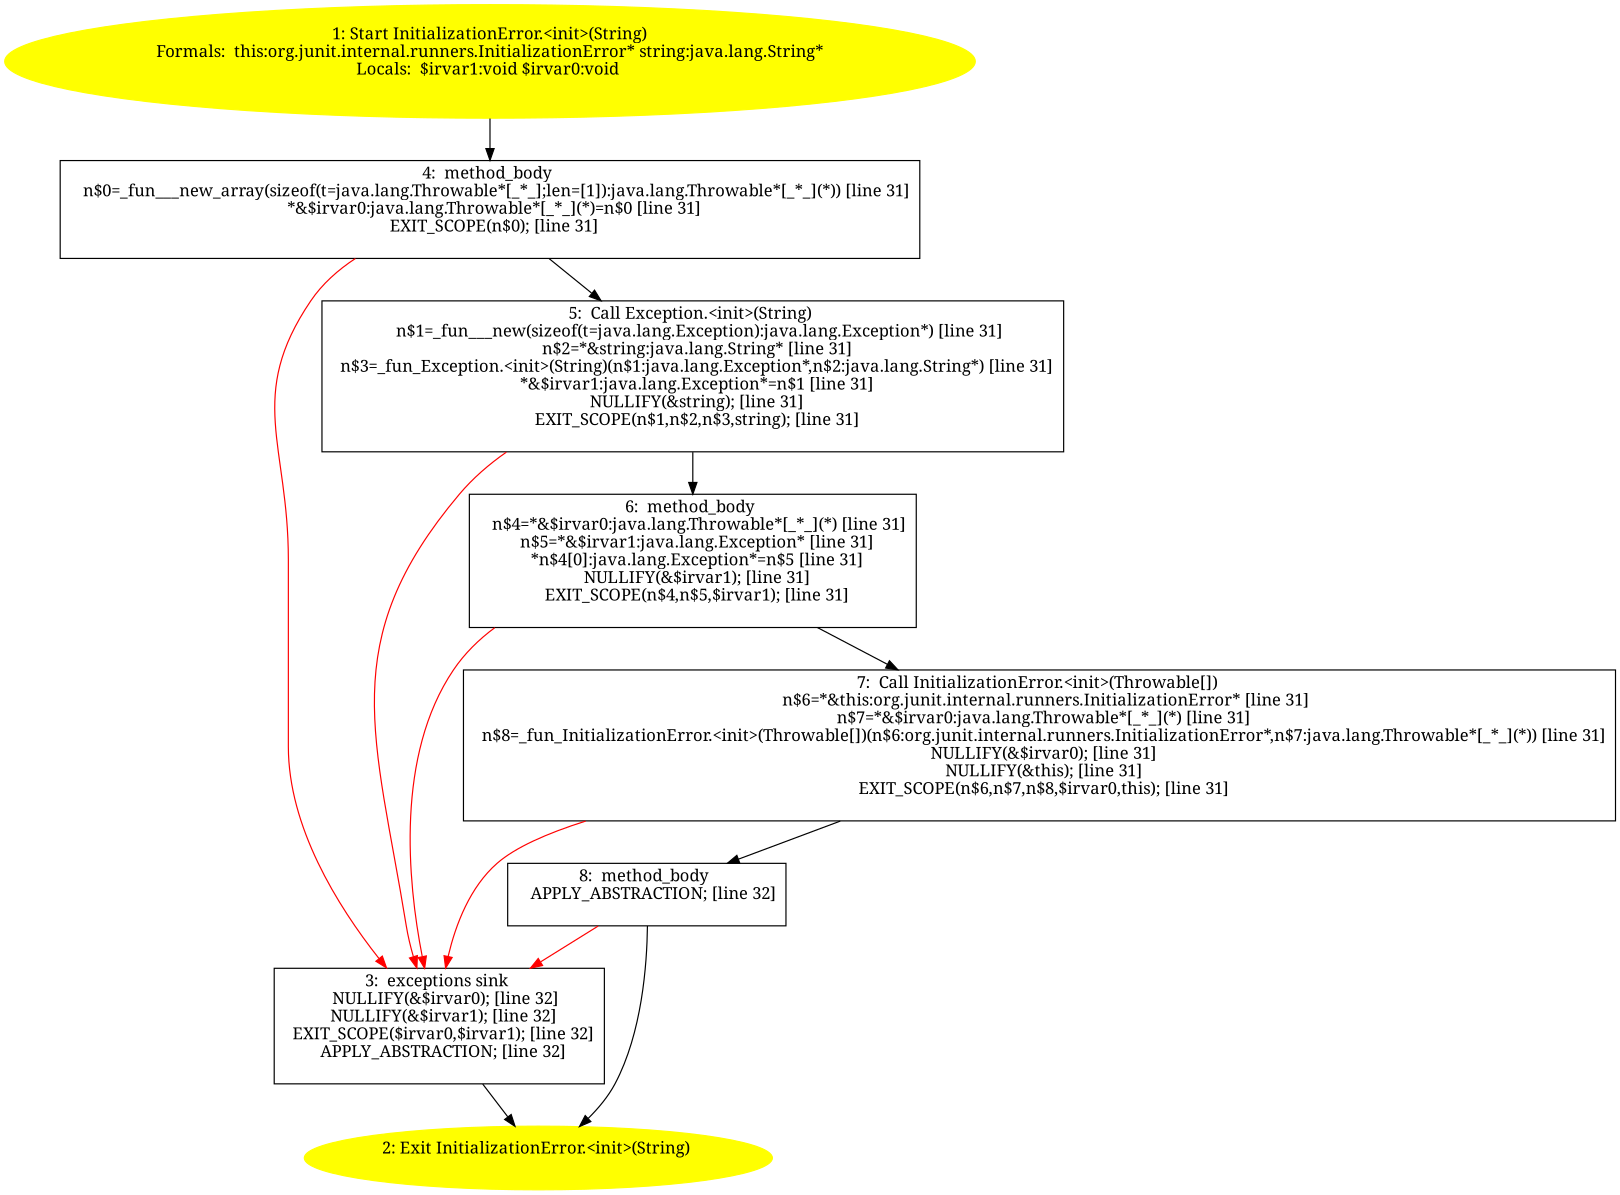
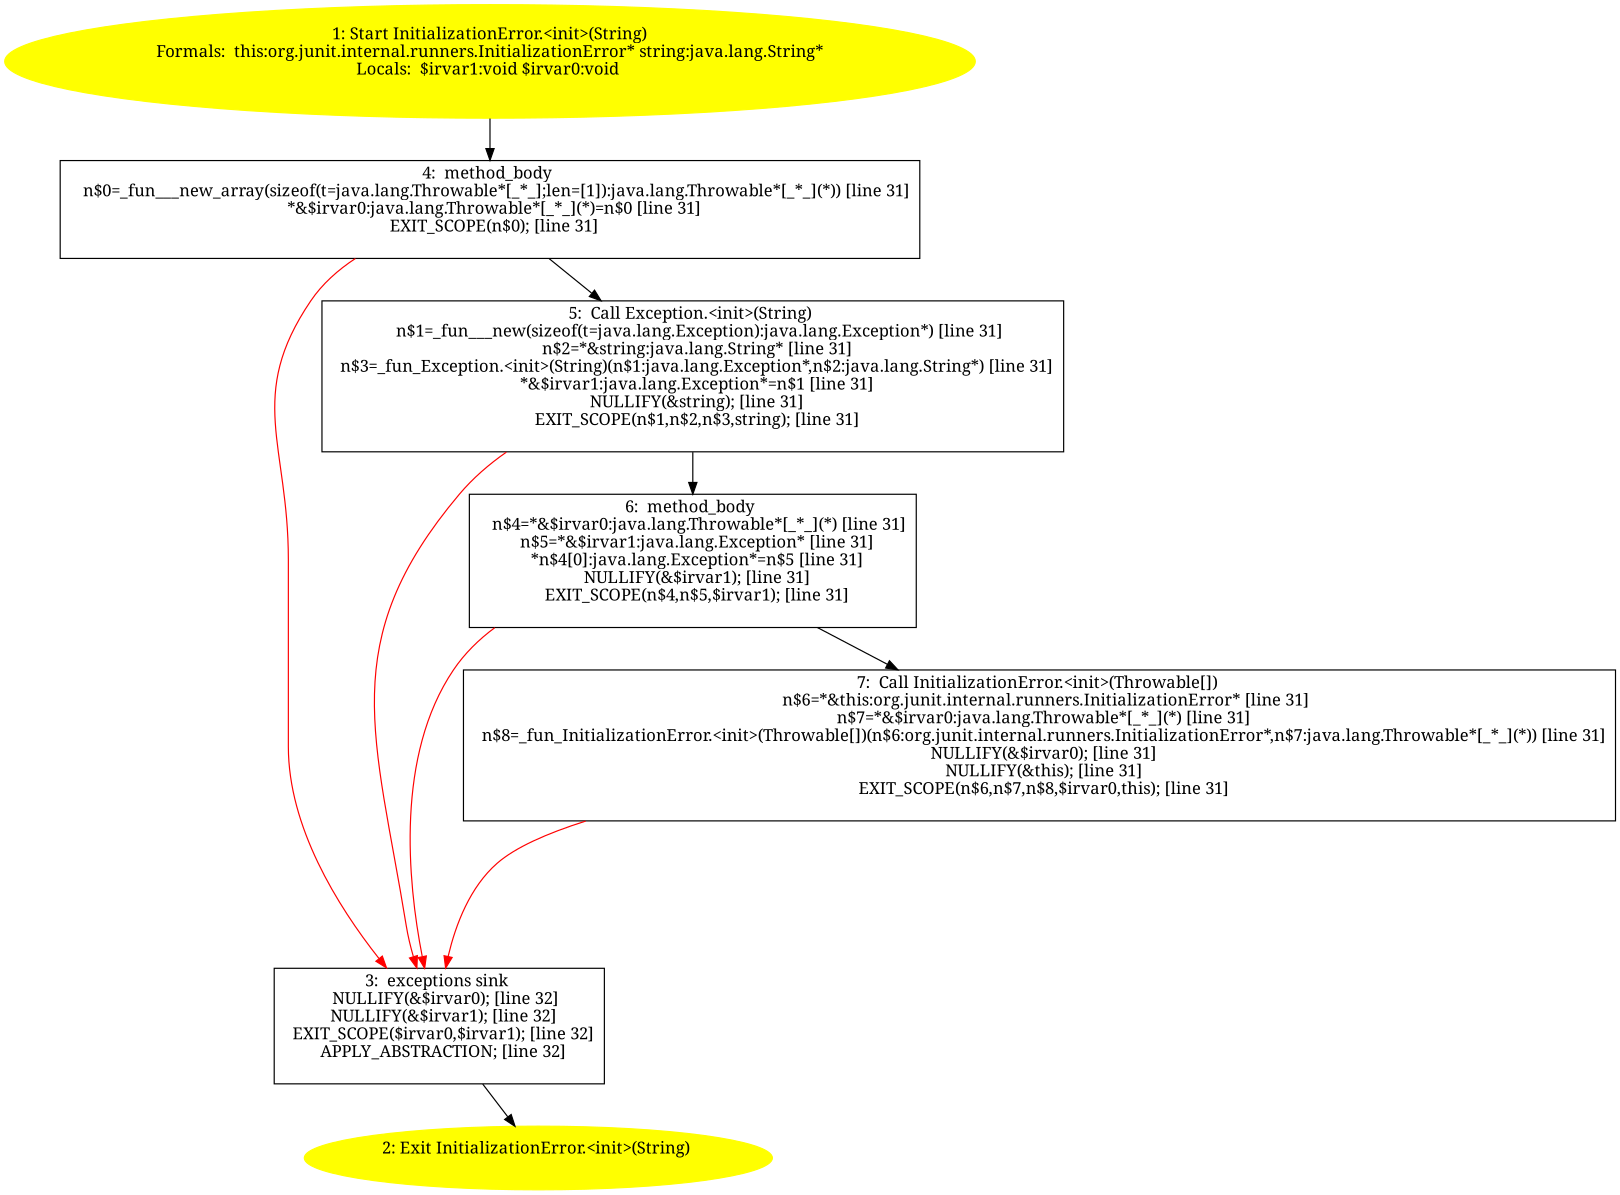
node "8:  method_body APPLY_ABSTRACTION; [line 32]": removed
